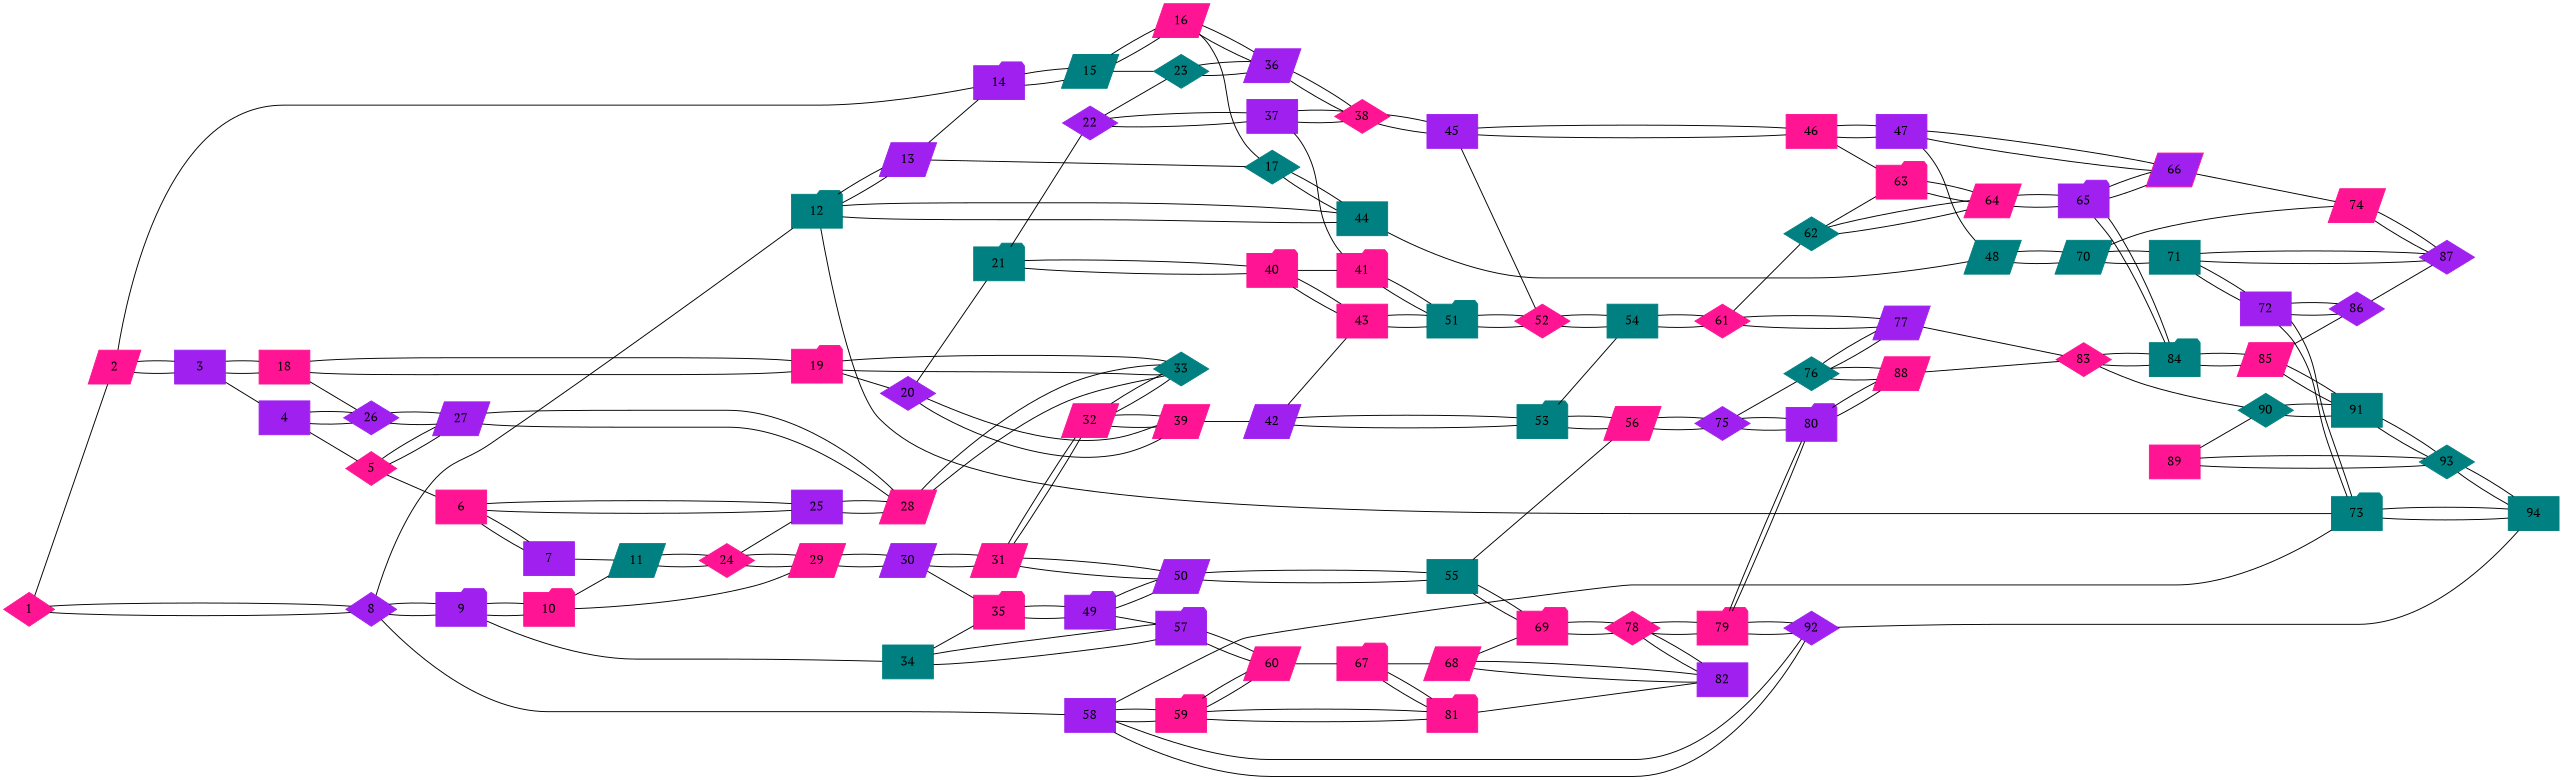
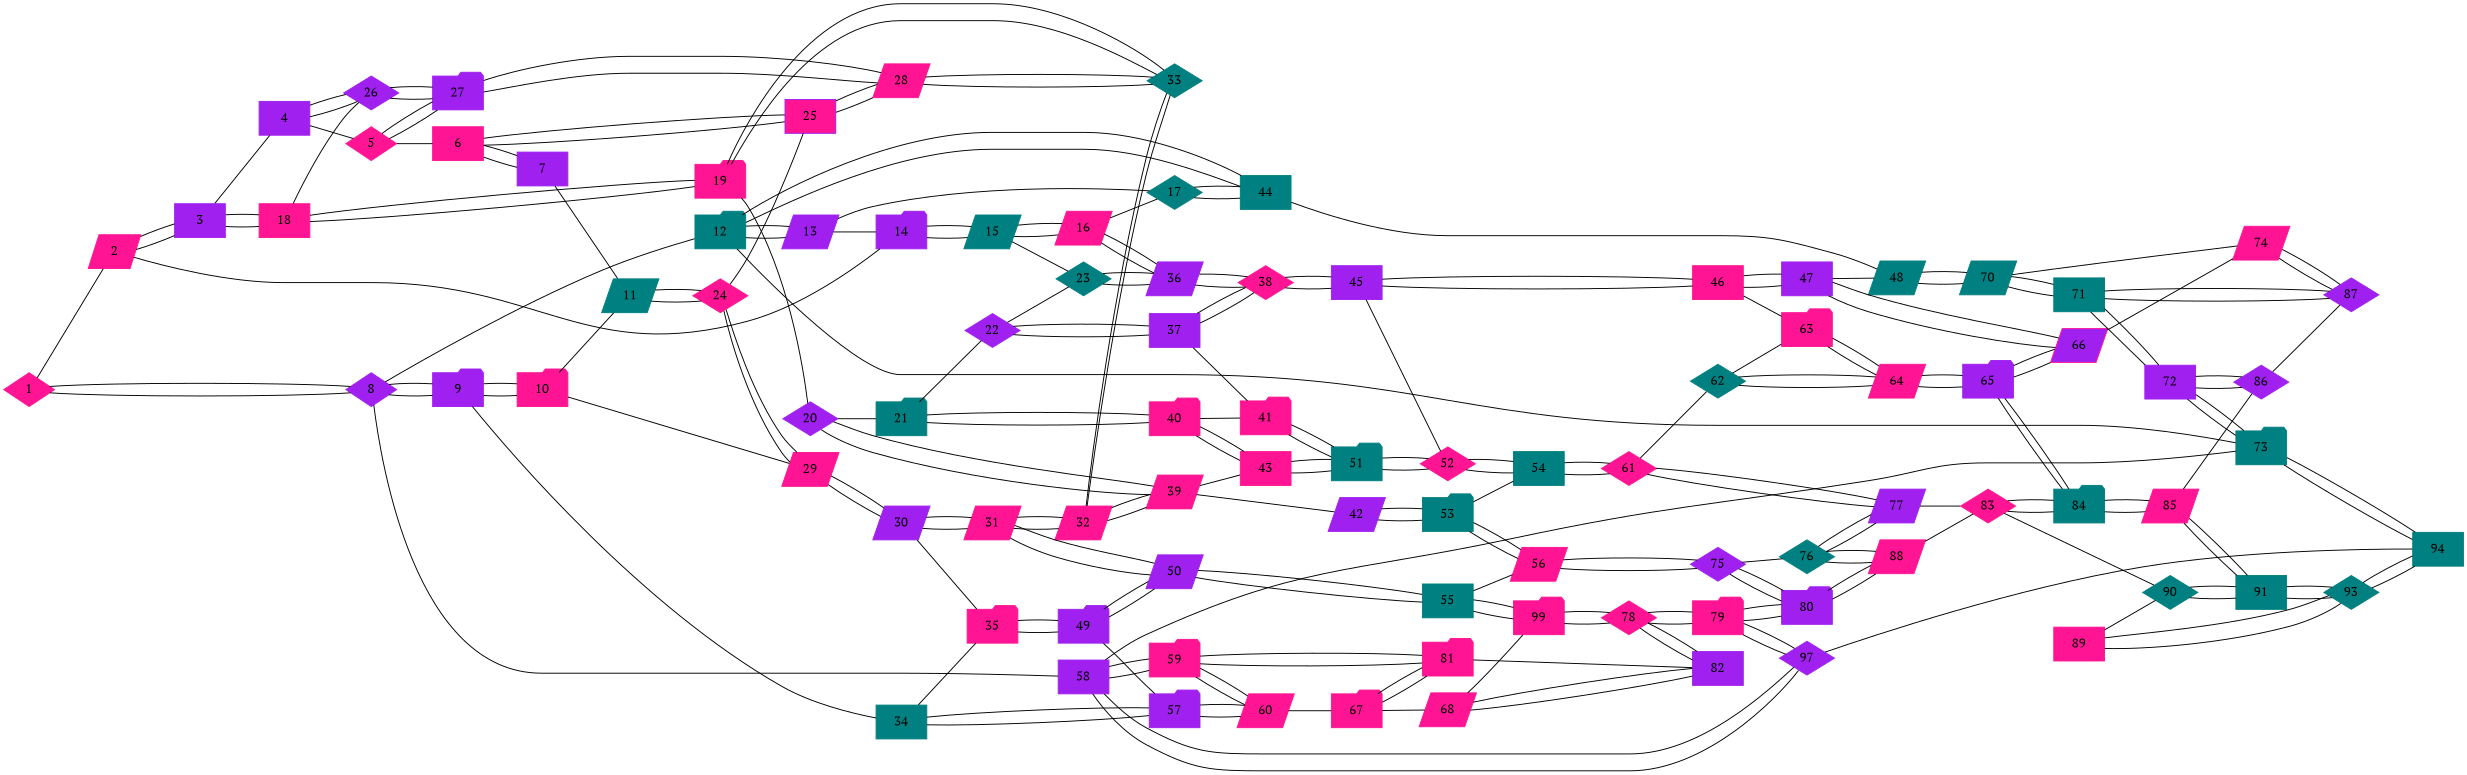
edge "43" -- "42": now "43" -- "39"
node "27": shape parallelogram -> folder
node "25": fillcolor purple -> deeppink
node "69": label "69" -> "99"
node "92": label "92" -> "97"
